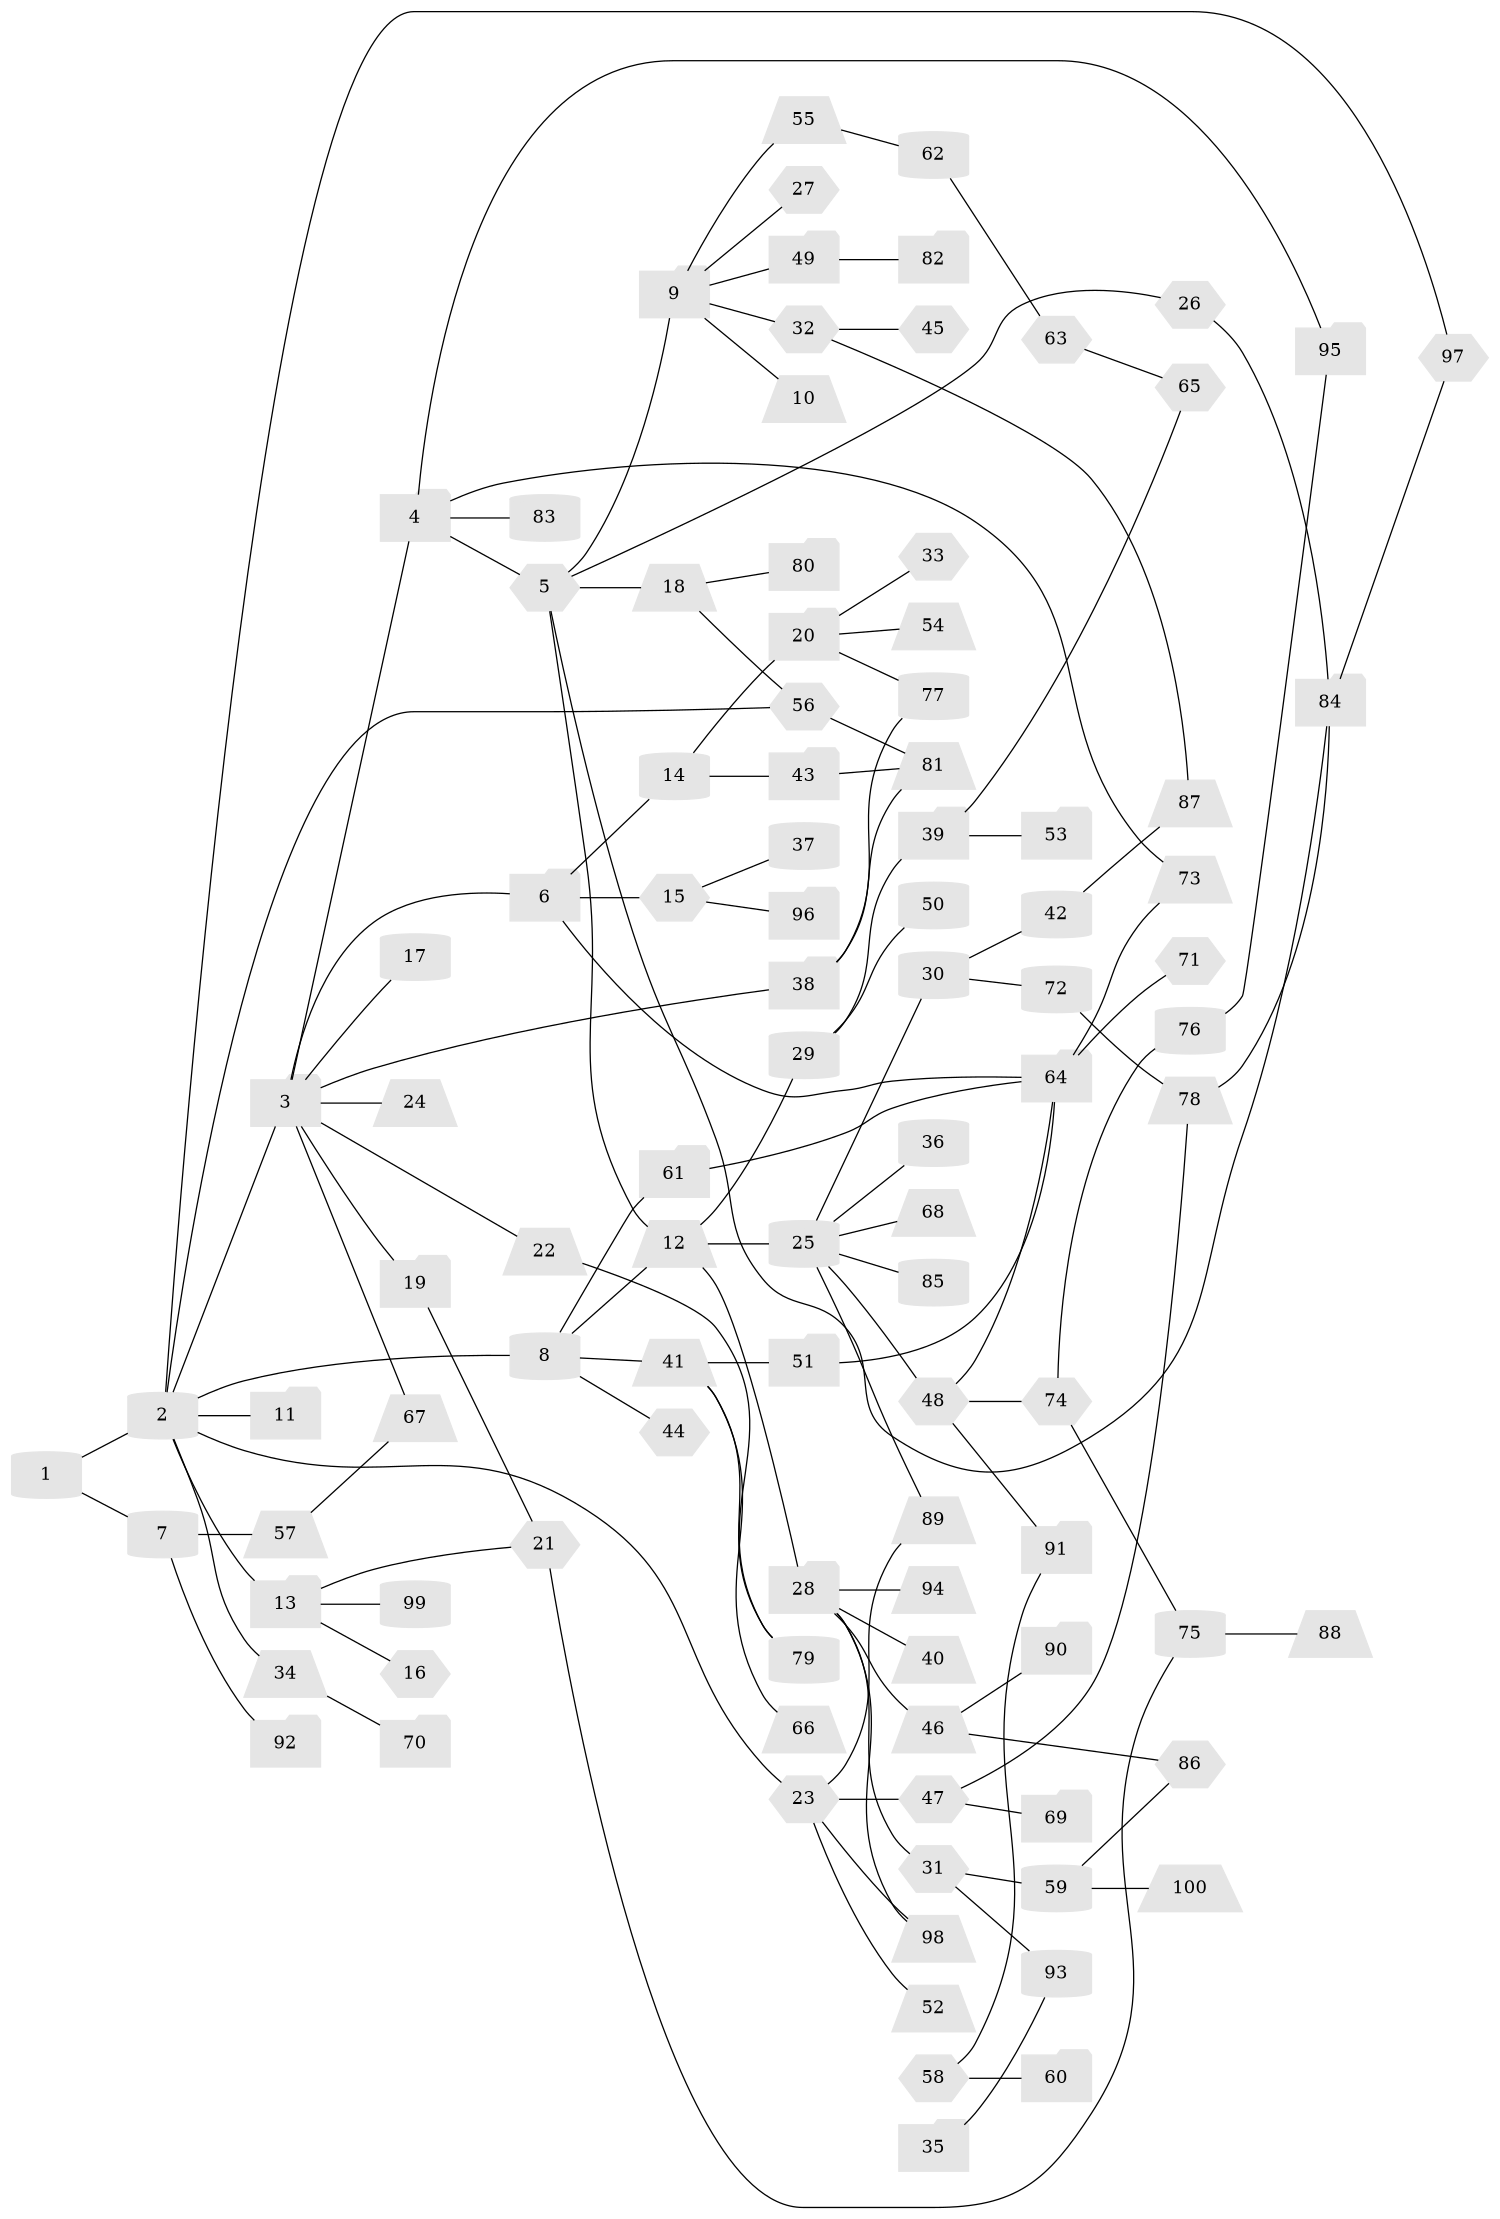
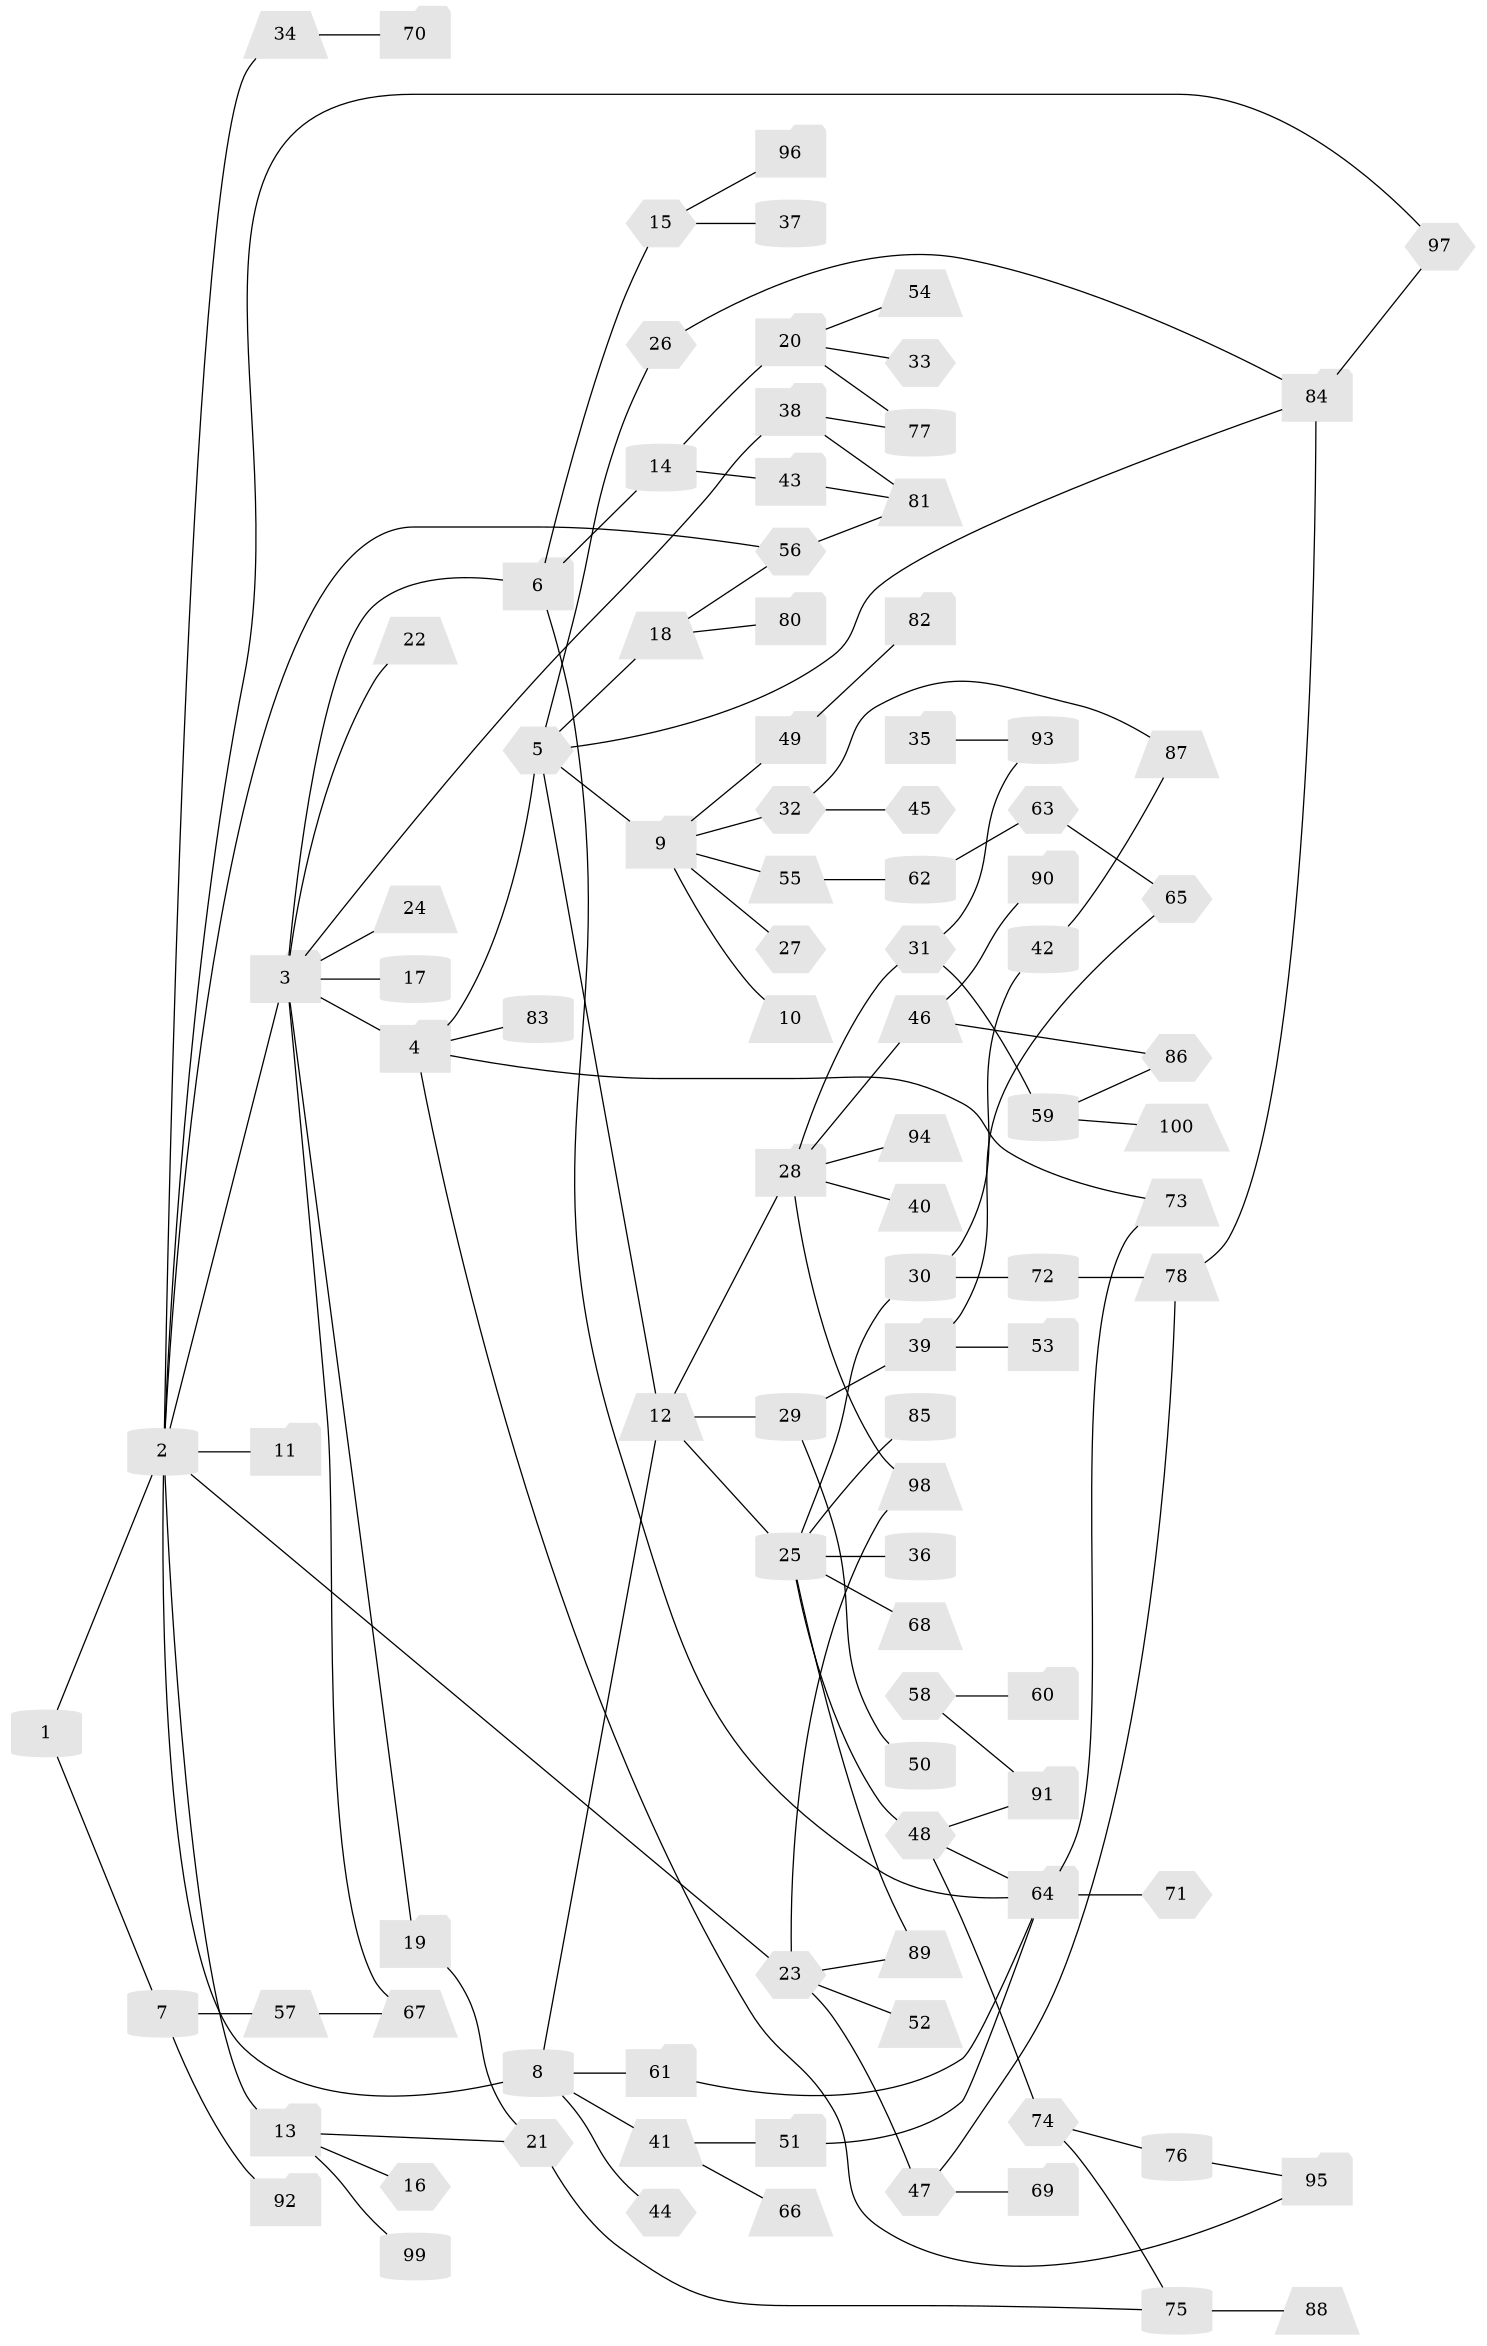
node "79": removed
